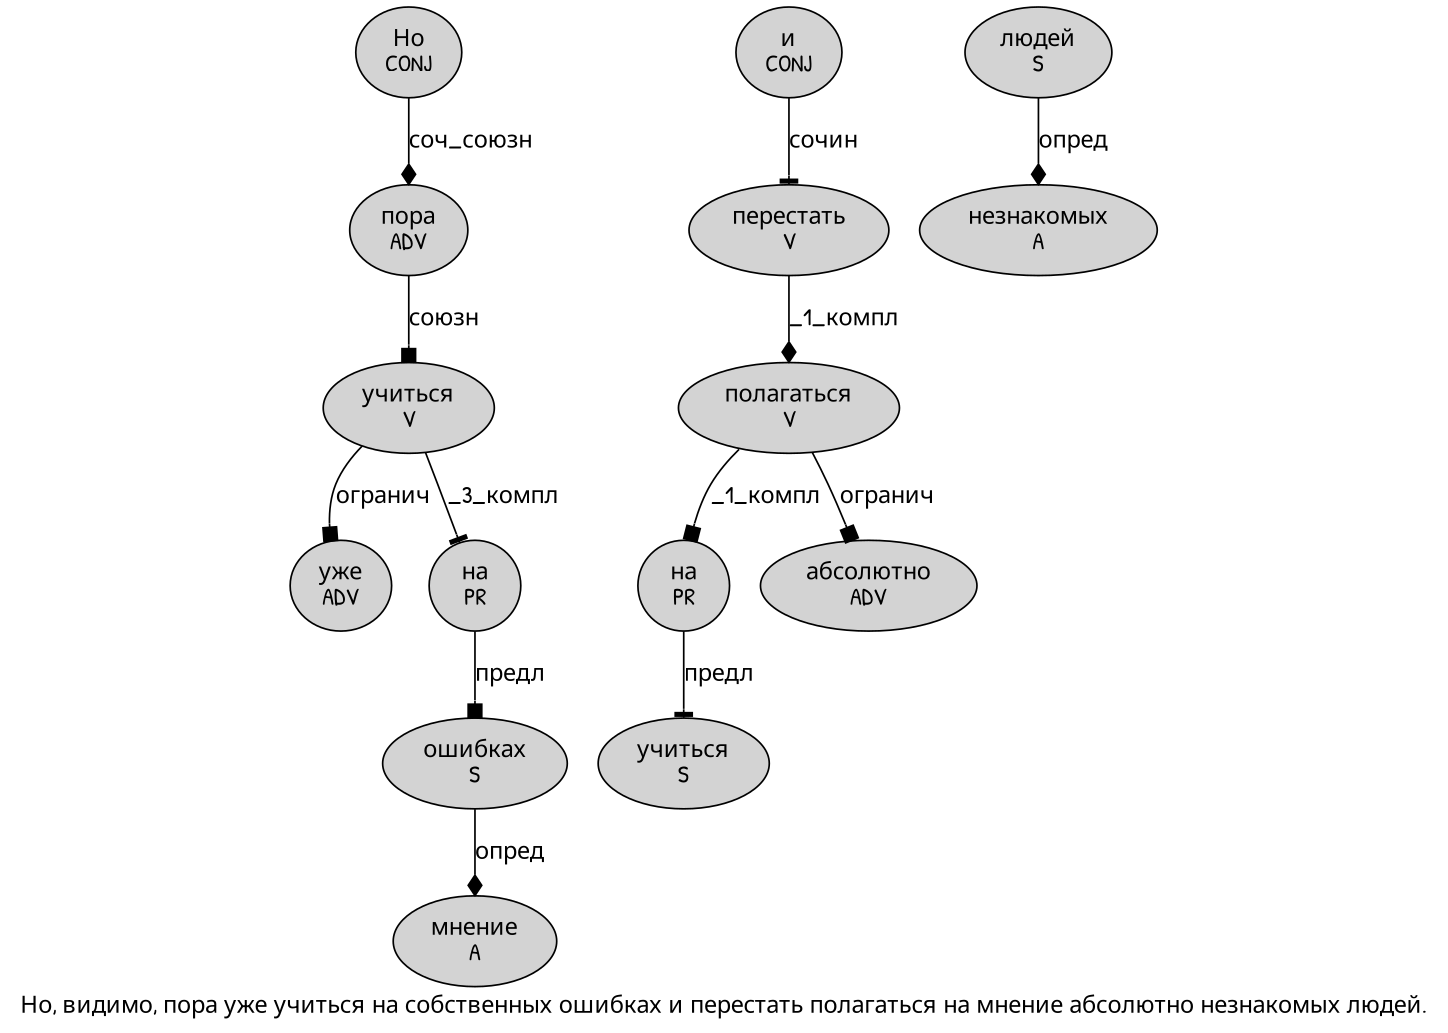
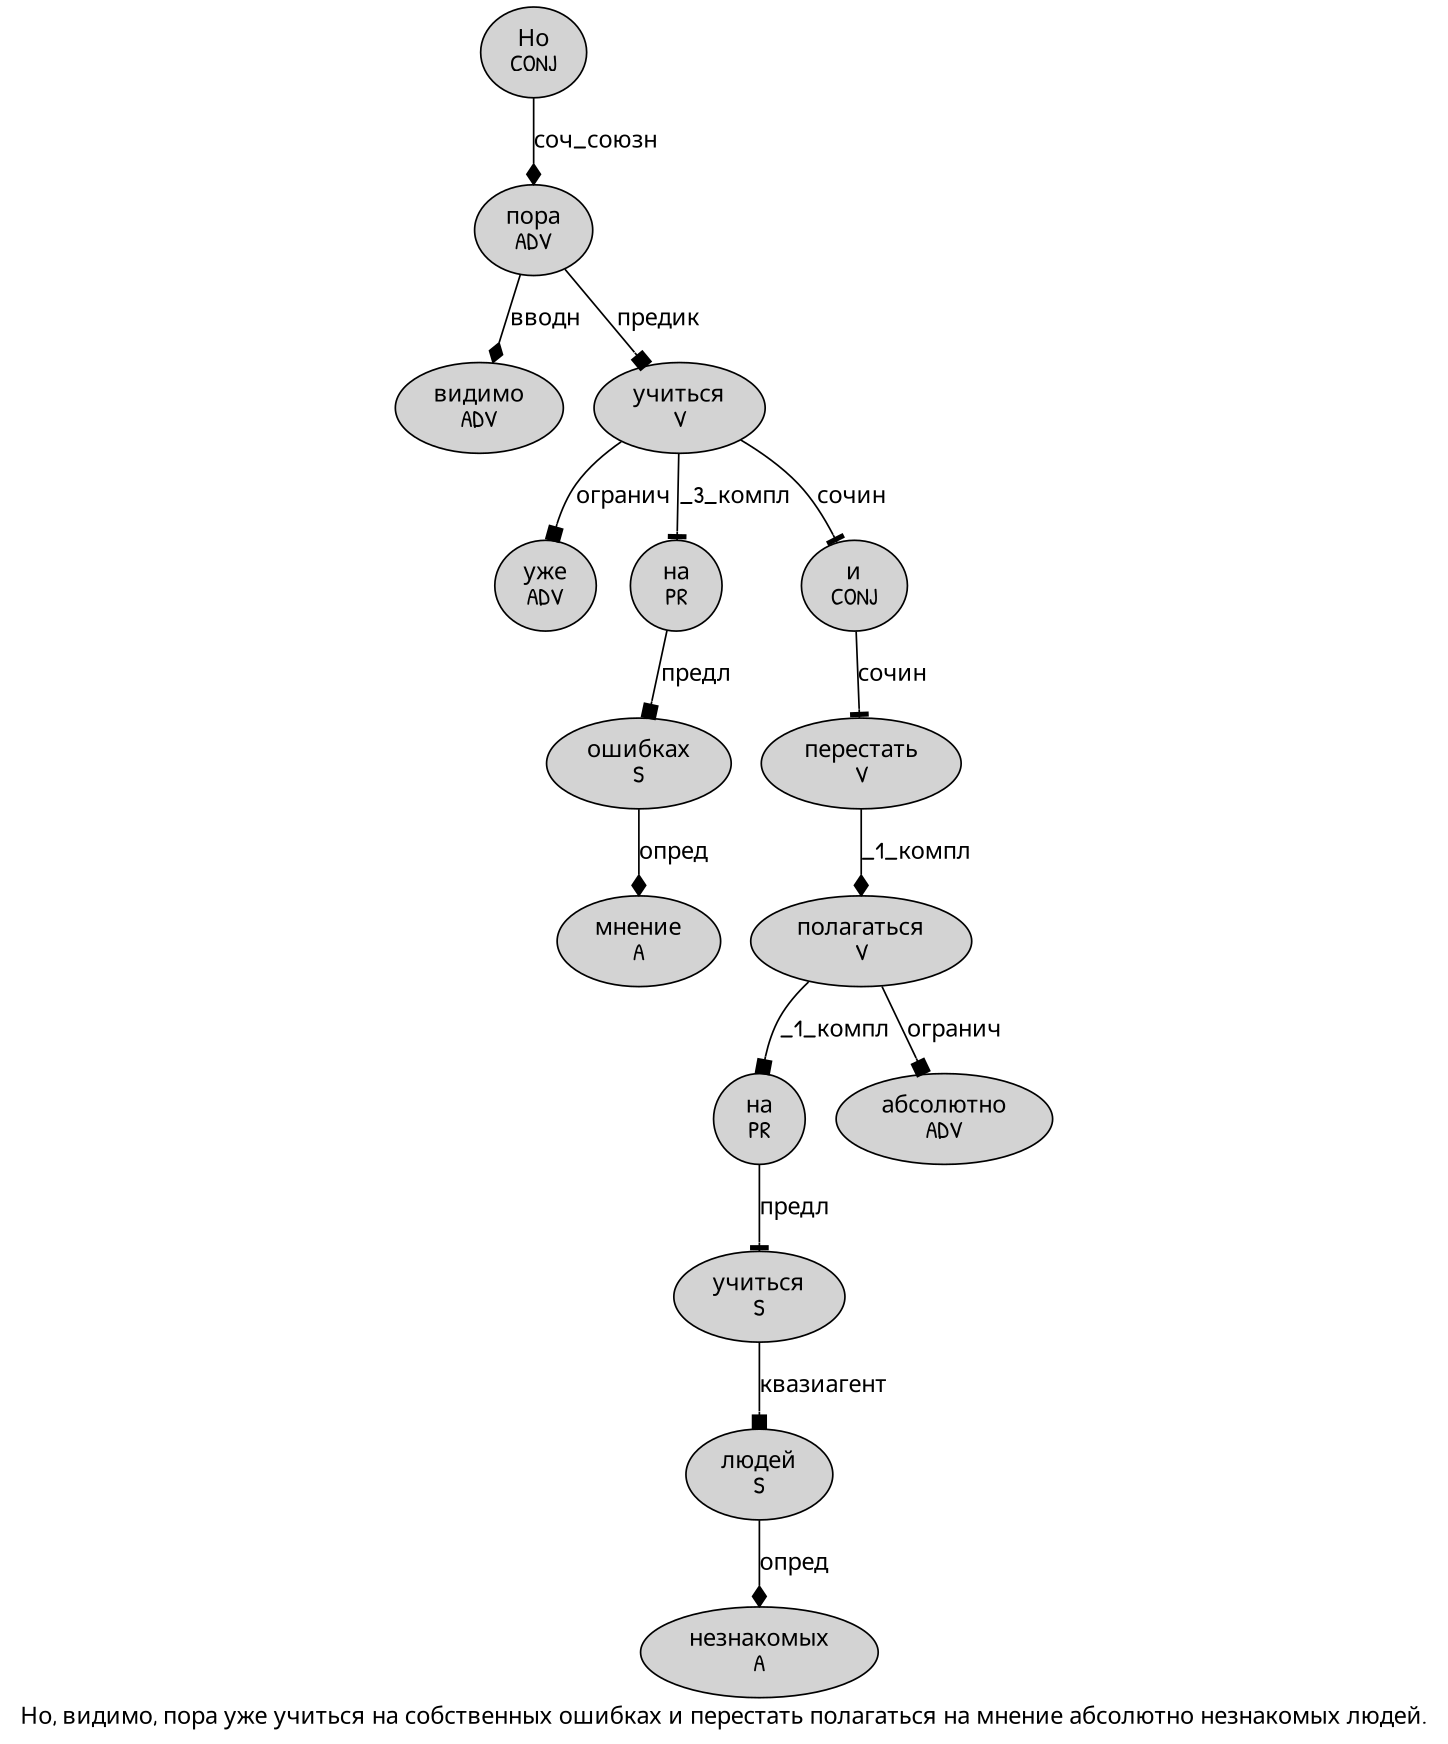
edge "пора ADV" -> "учиться V": label "союзн" -> "предик"
node "видимо ADV": added
edge "учиться V" -> "и CONJ": added, label "сочин"
edge "учиться S" -> "людей S": added, label "квазиагент"
